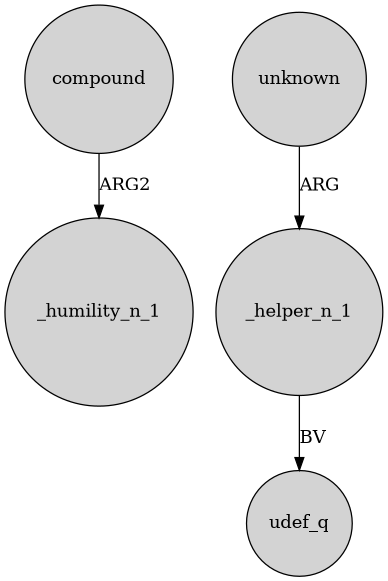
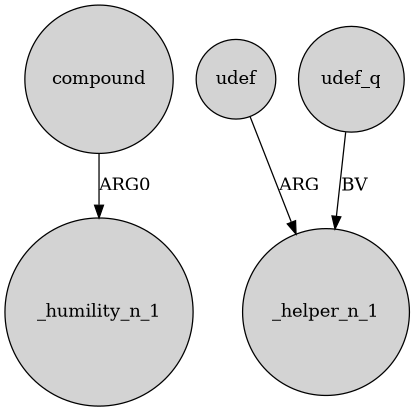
node "unknown": label "unknown" -> "udef"
edge "compound" -> "_humility_n_1": label "ARG2" -> "ARG0"
edge "_helper_n_1" -> "udef_q": reversed
